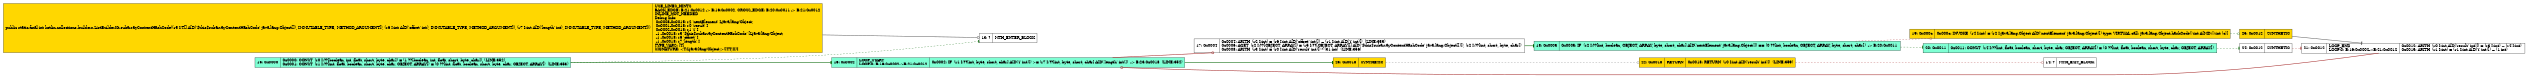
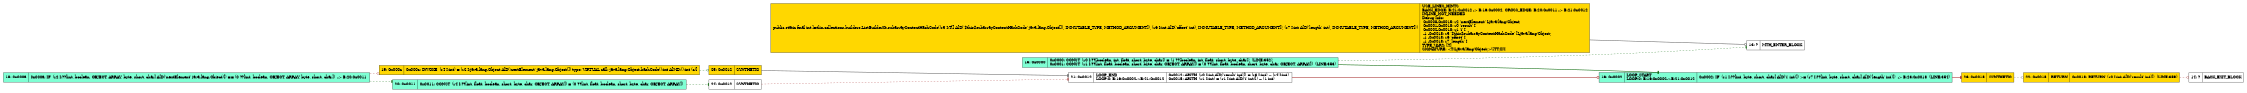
node "17: 0x0004": removed
node "14: ?": text "MTH_EXIT_BLOCK" -> "BACK_EXIT_BLOCK"
edge "16: 0x0002" -> "23: 0x0018": color darkgreen -> brown
